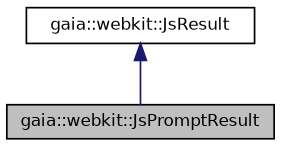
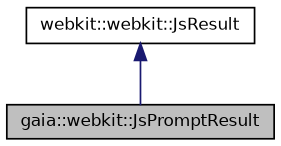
node "gaia::webkit::JsResult": label "gaia::webkit::JsResult" -> "webkit::webkit::JsResult"
